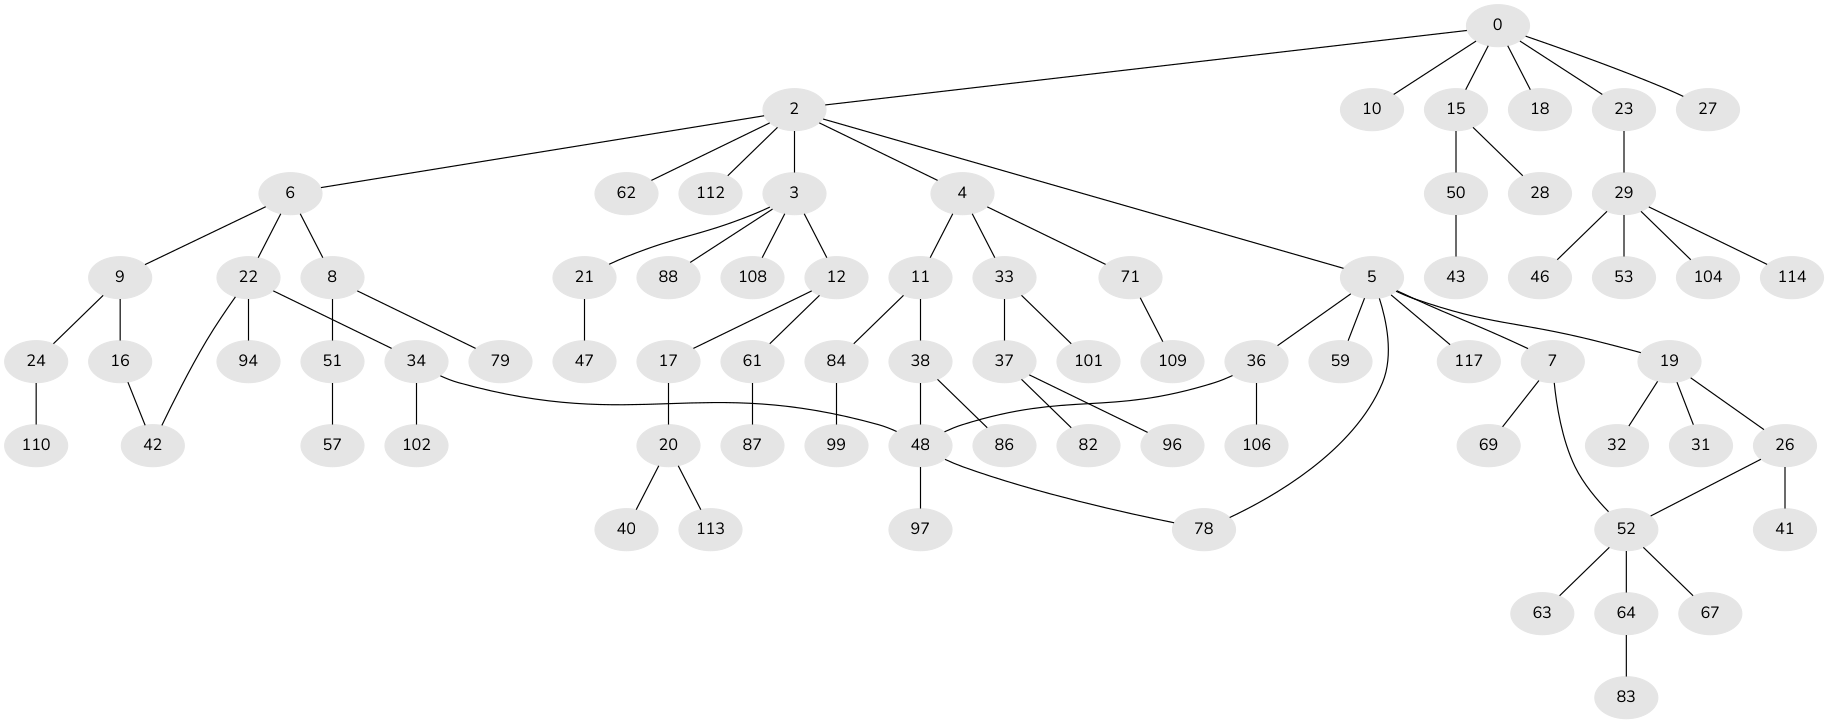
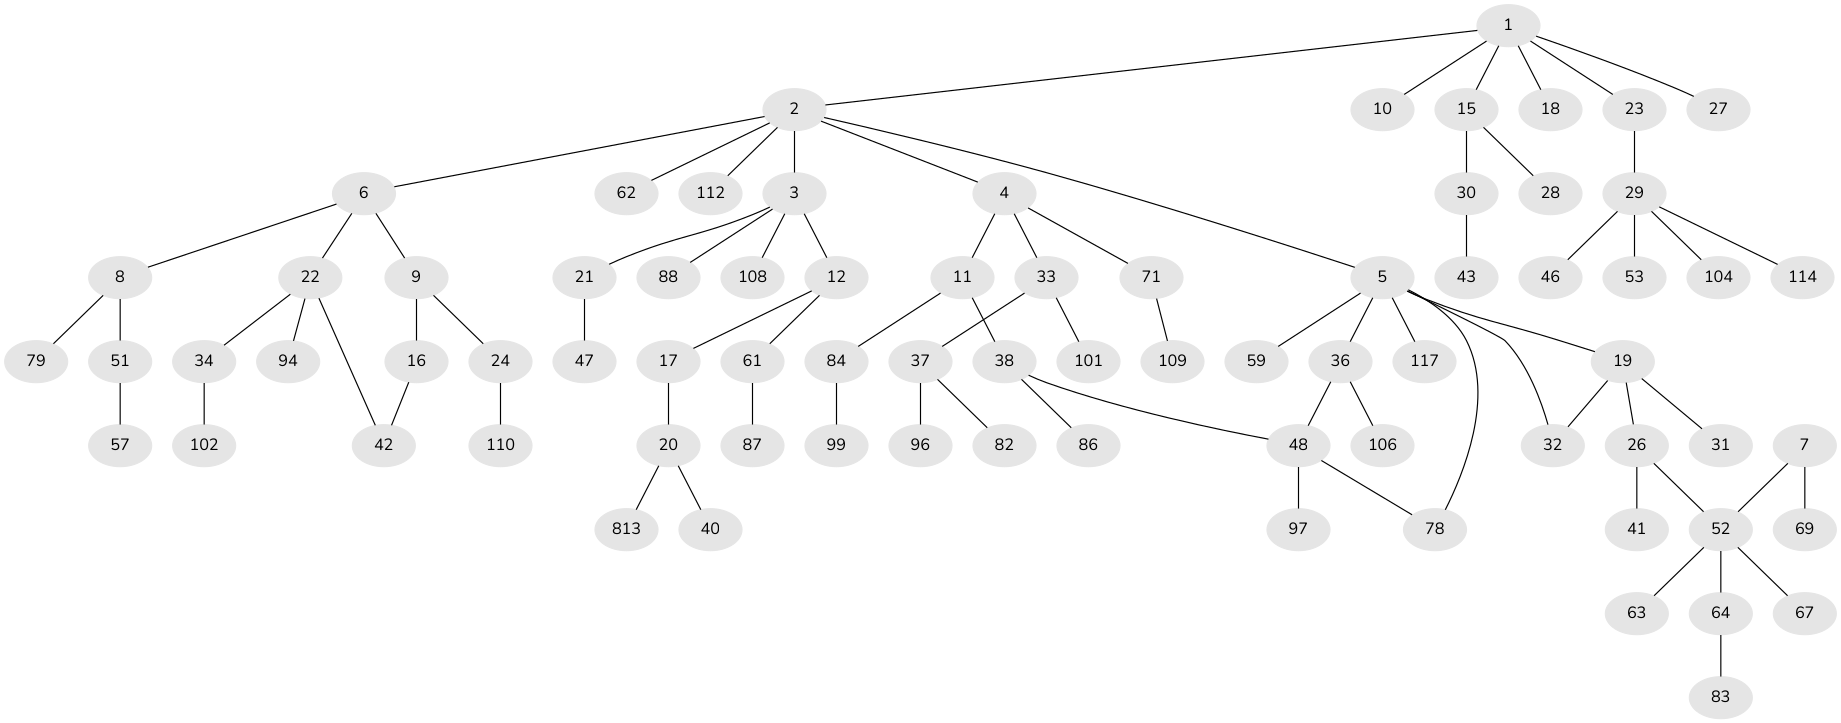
node "0": label "0" -> "1"
node "50": label "50" -> "30"
edge "5" -- "7": now "5" -- "32"
edge "34" -- "48": removed
node "113": label "113" -> "813"
